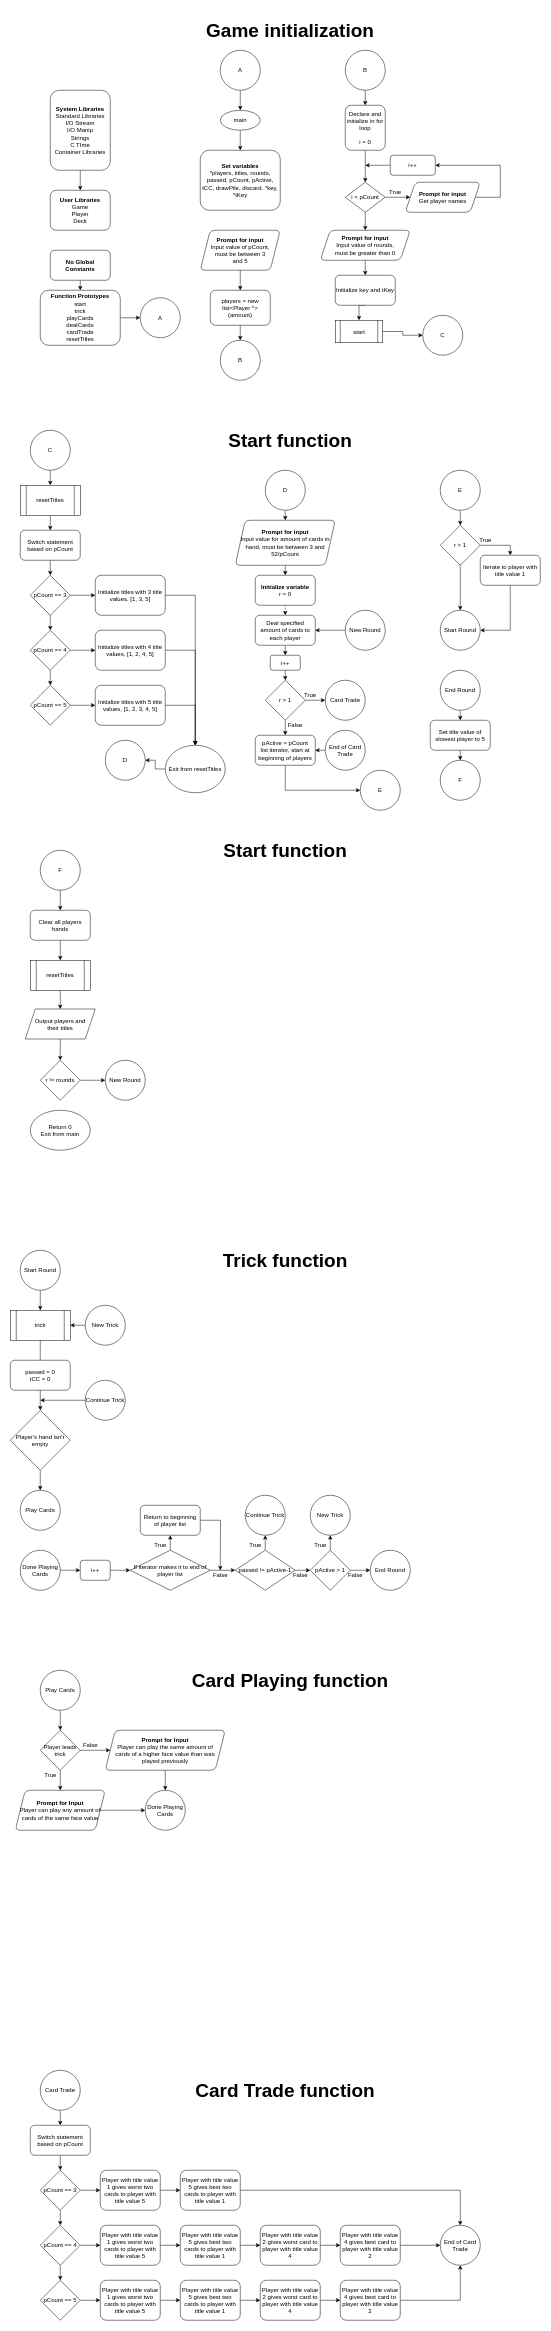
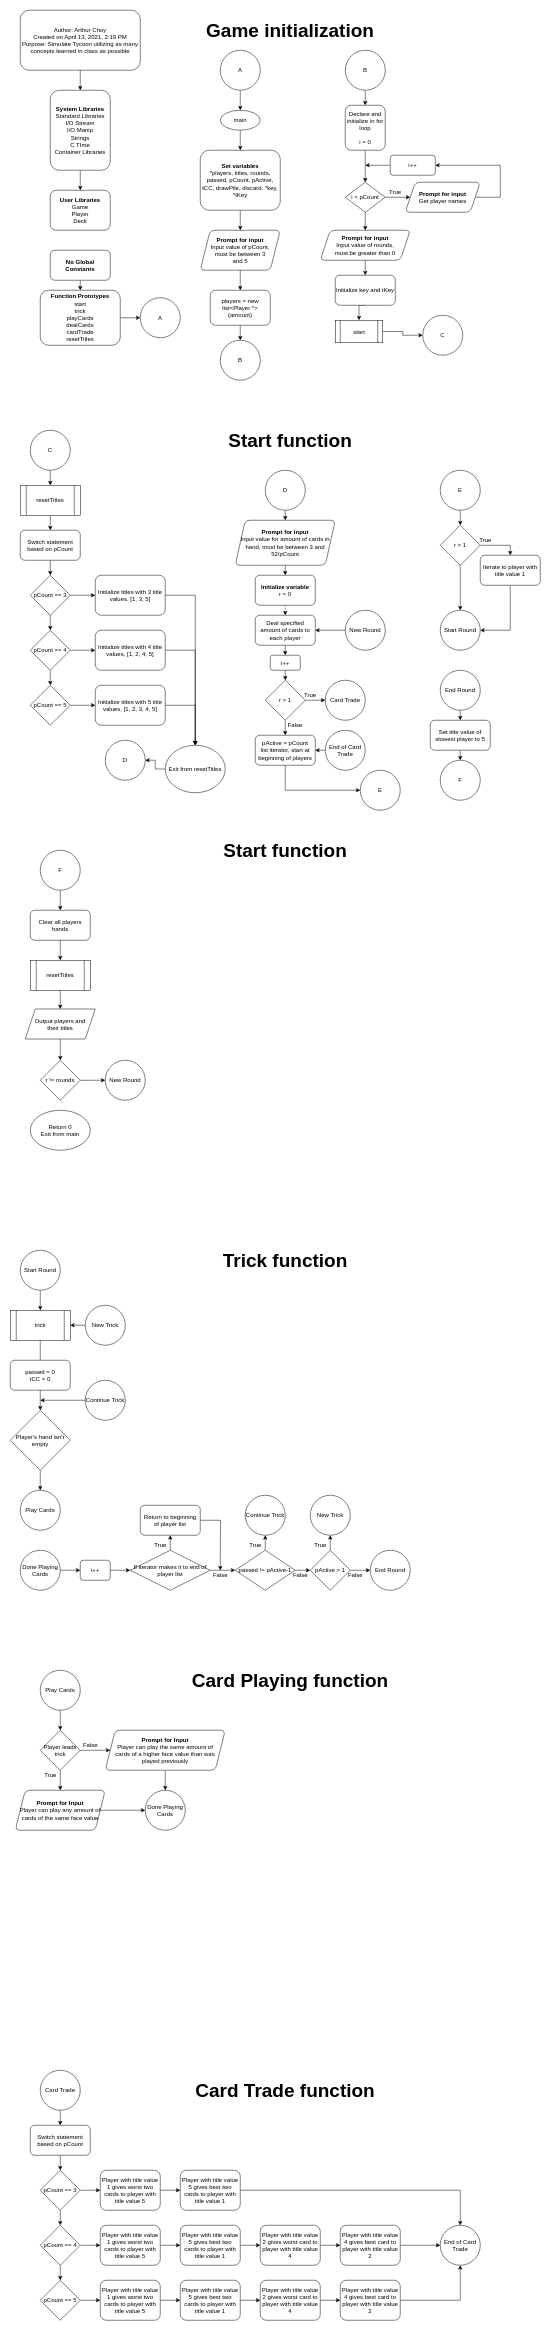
node "Author: Arthur Choy Created on April 13, 2021, 2:19 PM Purpose: Simulate Tycoon utilizing as many concepts learned in class as possible": added
edge "Author: Arthur Choy Created on April 13, 2021, 2:19 PM Purpose: Simulate Tycoon utilizing as many concepts learned in class as possible" -> "System Libraries Standard Libraries I/O Stream I/O Manip Strings C TIme Container Libraries": added
edge "Set variables *players, titles, rounds, passed, pCount, pActive, tCC, drawPile, discard. *key, *tKey" -> "Prompt for input Input value of pCount, must be between 3 and 5": added
